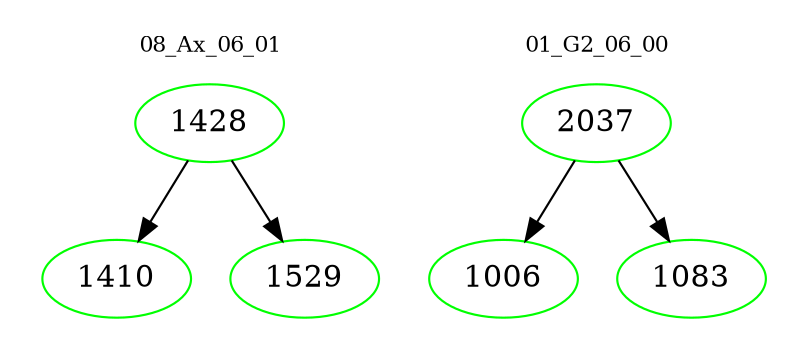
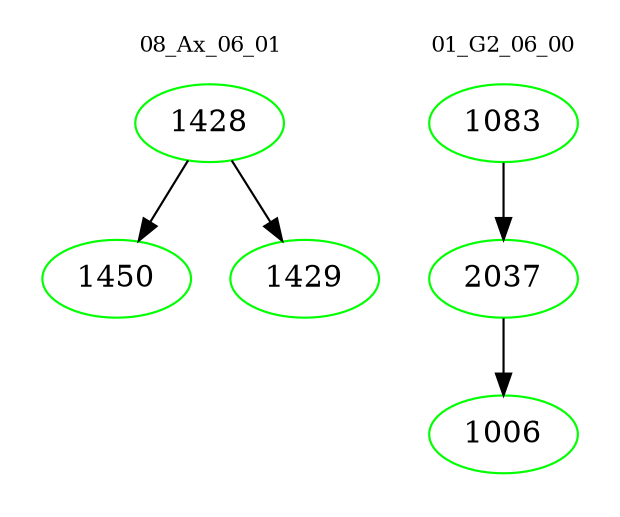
edge "2037" -> "1083": reversed
node "1410": label "1410" -> "1450"
node "1529": label "1529" -> "1429"
